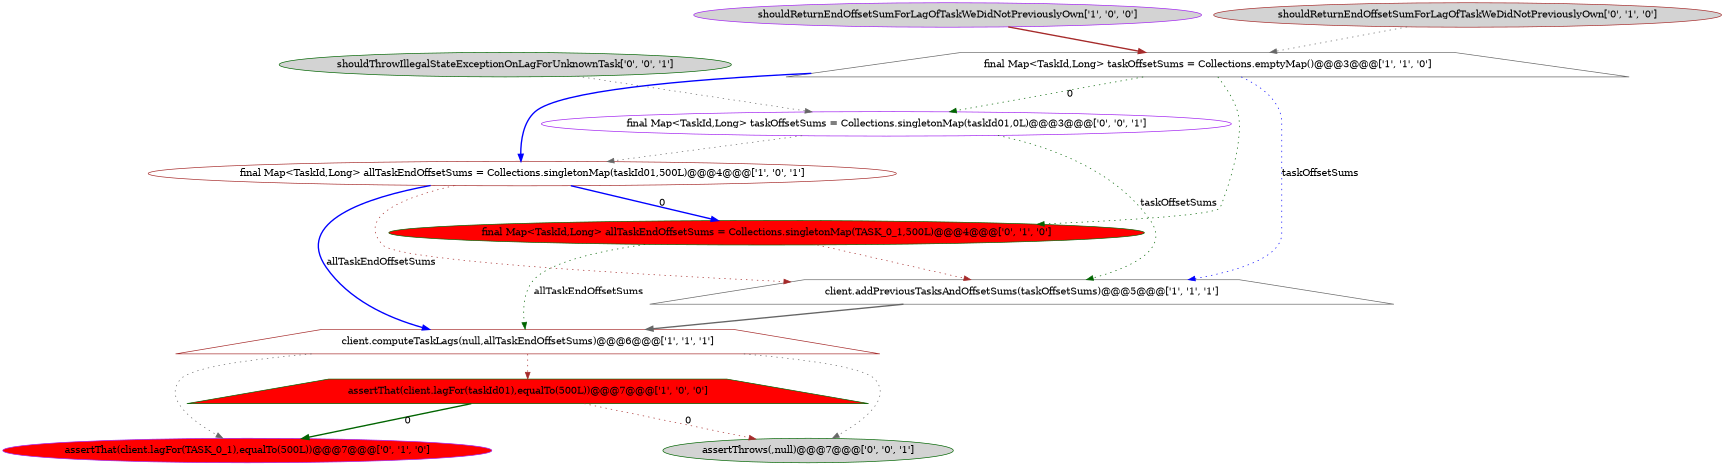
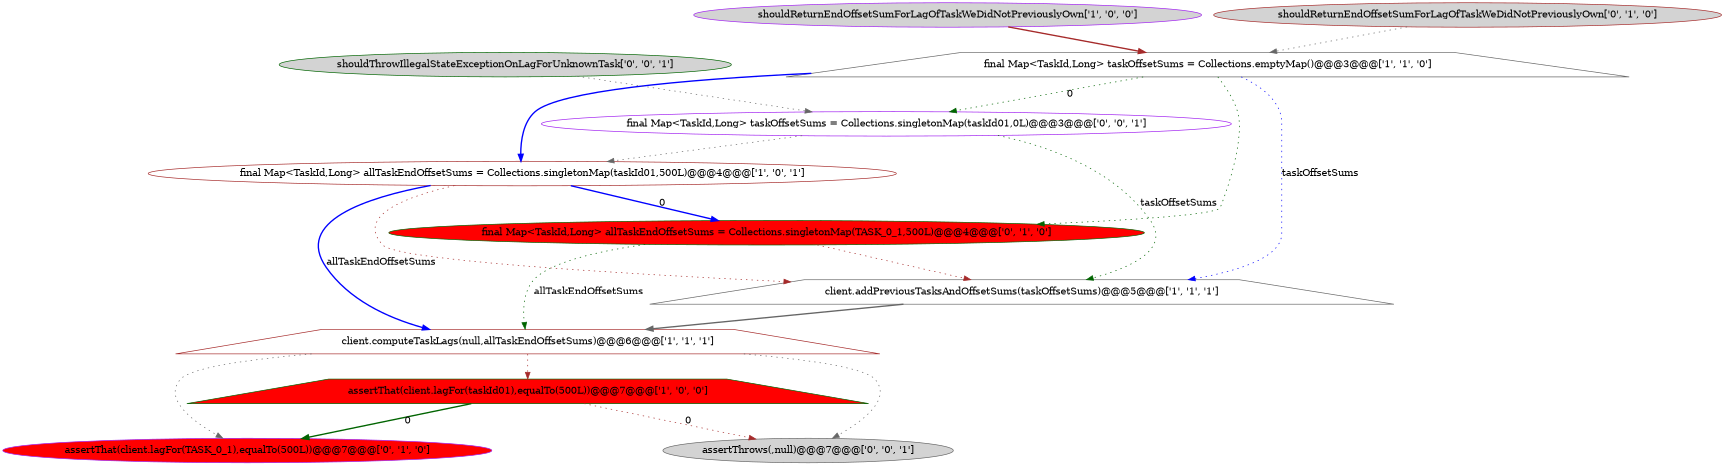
node "assertThrows(,null)@@@7@@@['0', '0', '1']": color darkgreen -> gray40
